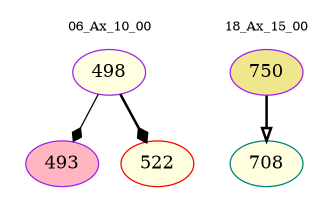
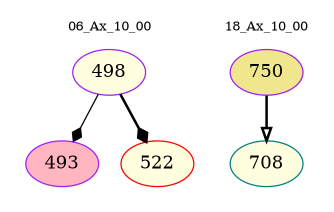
cluster "18_Ax_15_00": label "18_Ax_15_00" -> "18_Ax_10_00"
